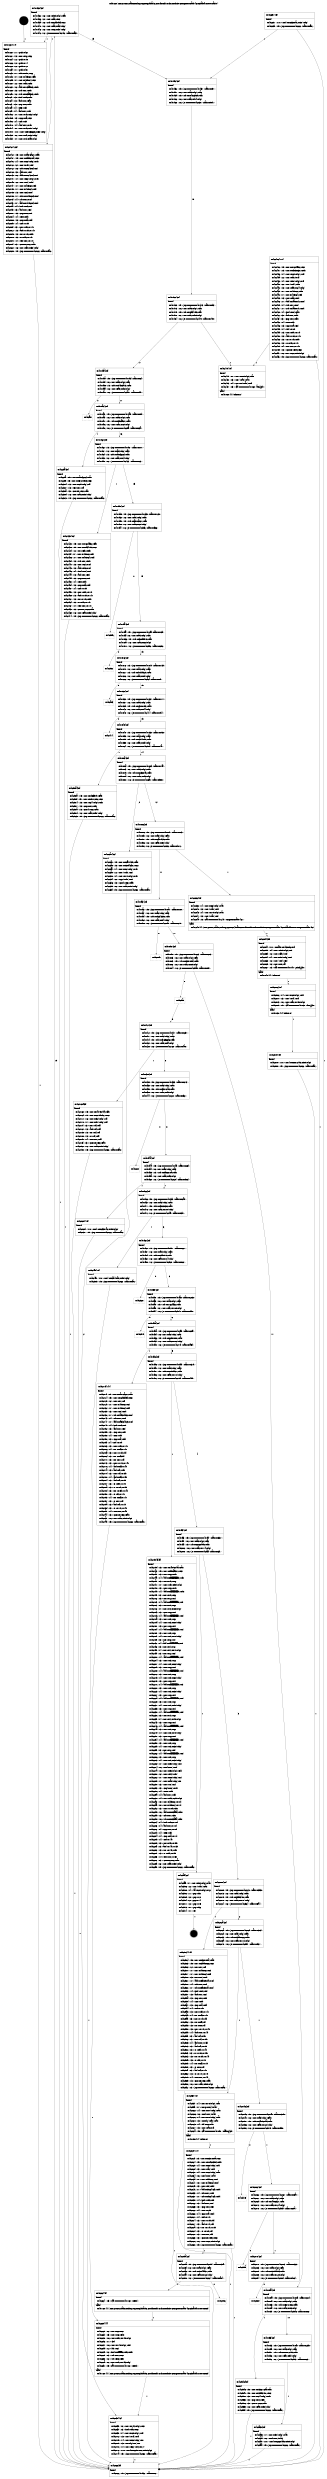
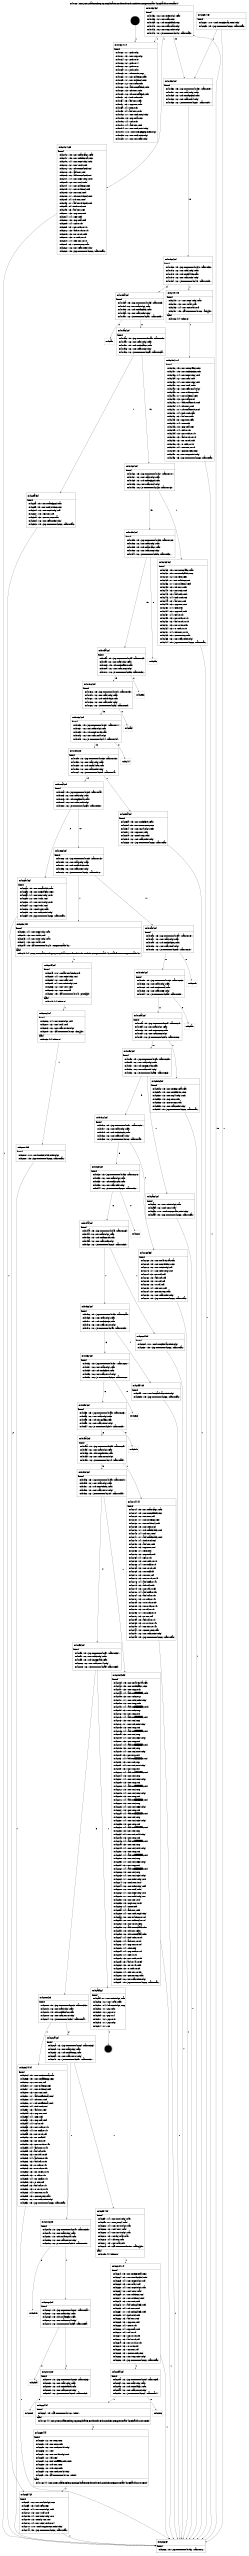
edge "0x40248c [111]" -> "0x402479 [19]": reversed
edge "0x402bae" -> "0x401f12 [28]": now "0x401ef6 [28]" -> "0x401f12 [28]"
edge "0x40271f [147]" -> "0x4026c9 [44]": now "0x40271f [147]" -> "0x402c6c [5]"
